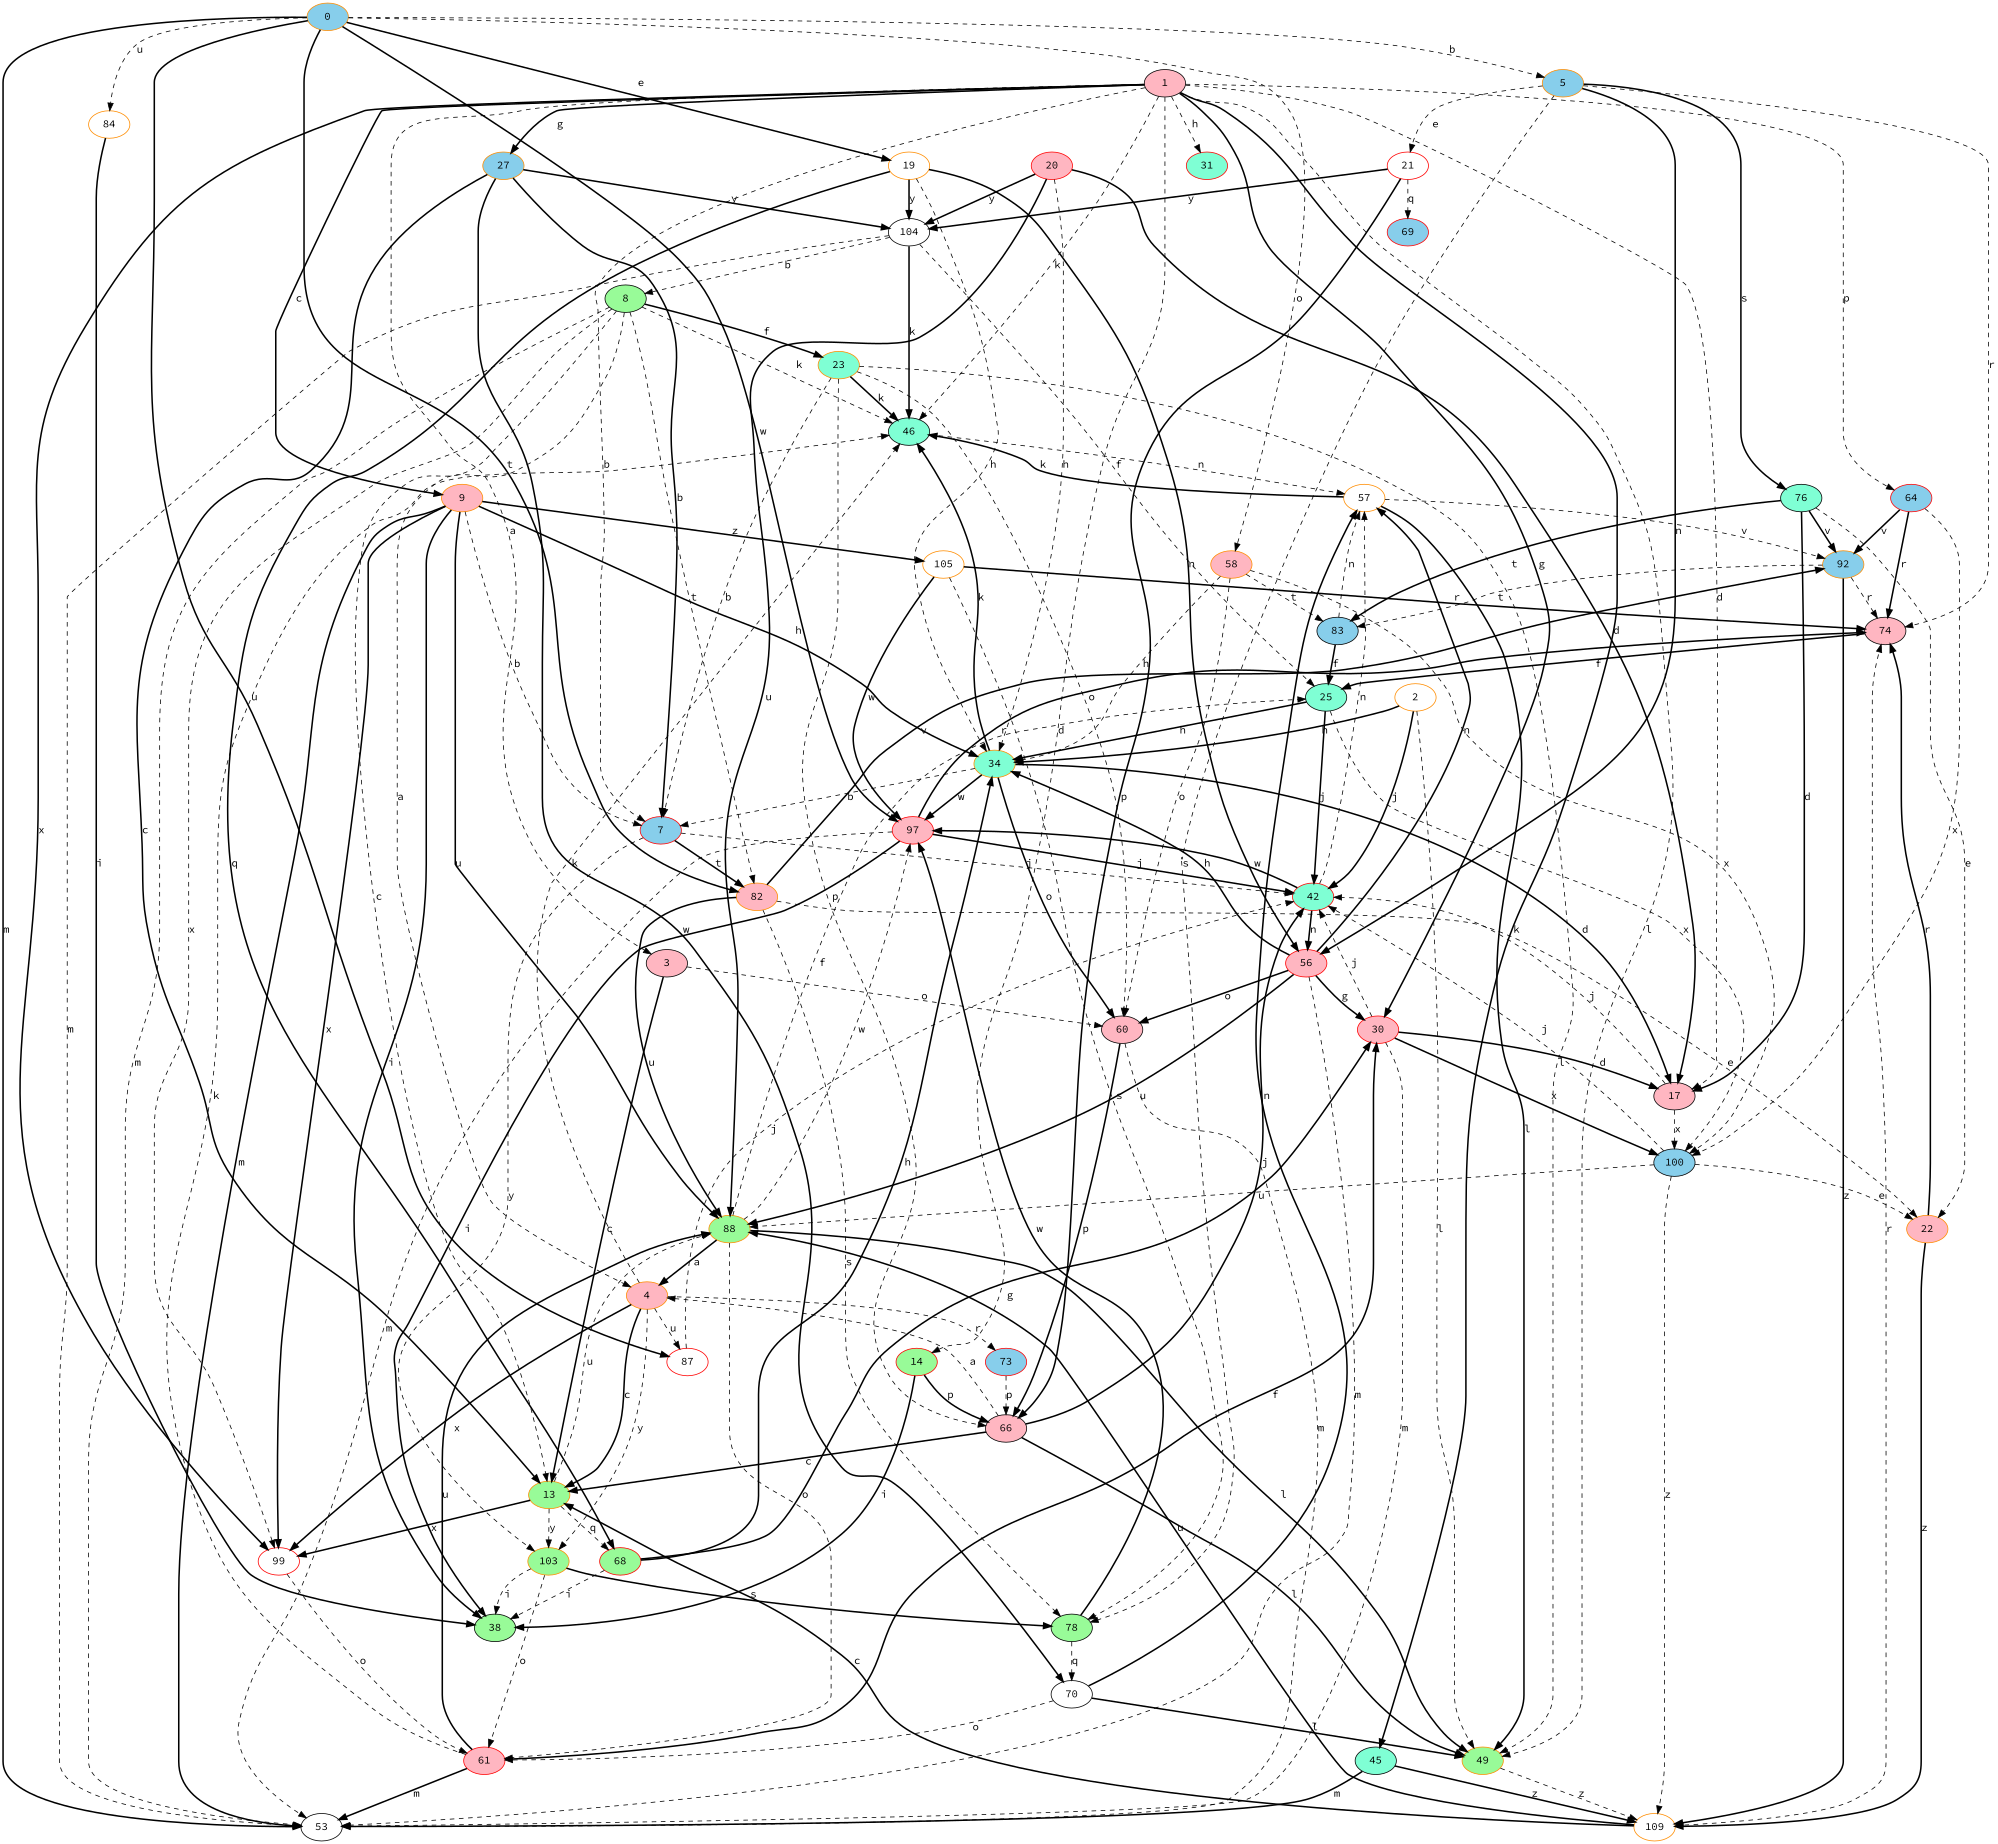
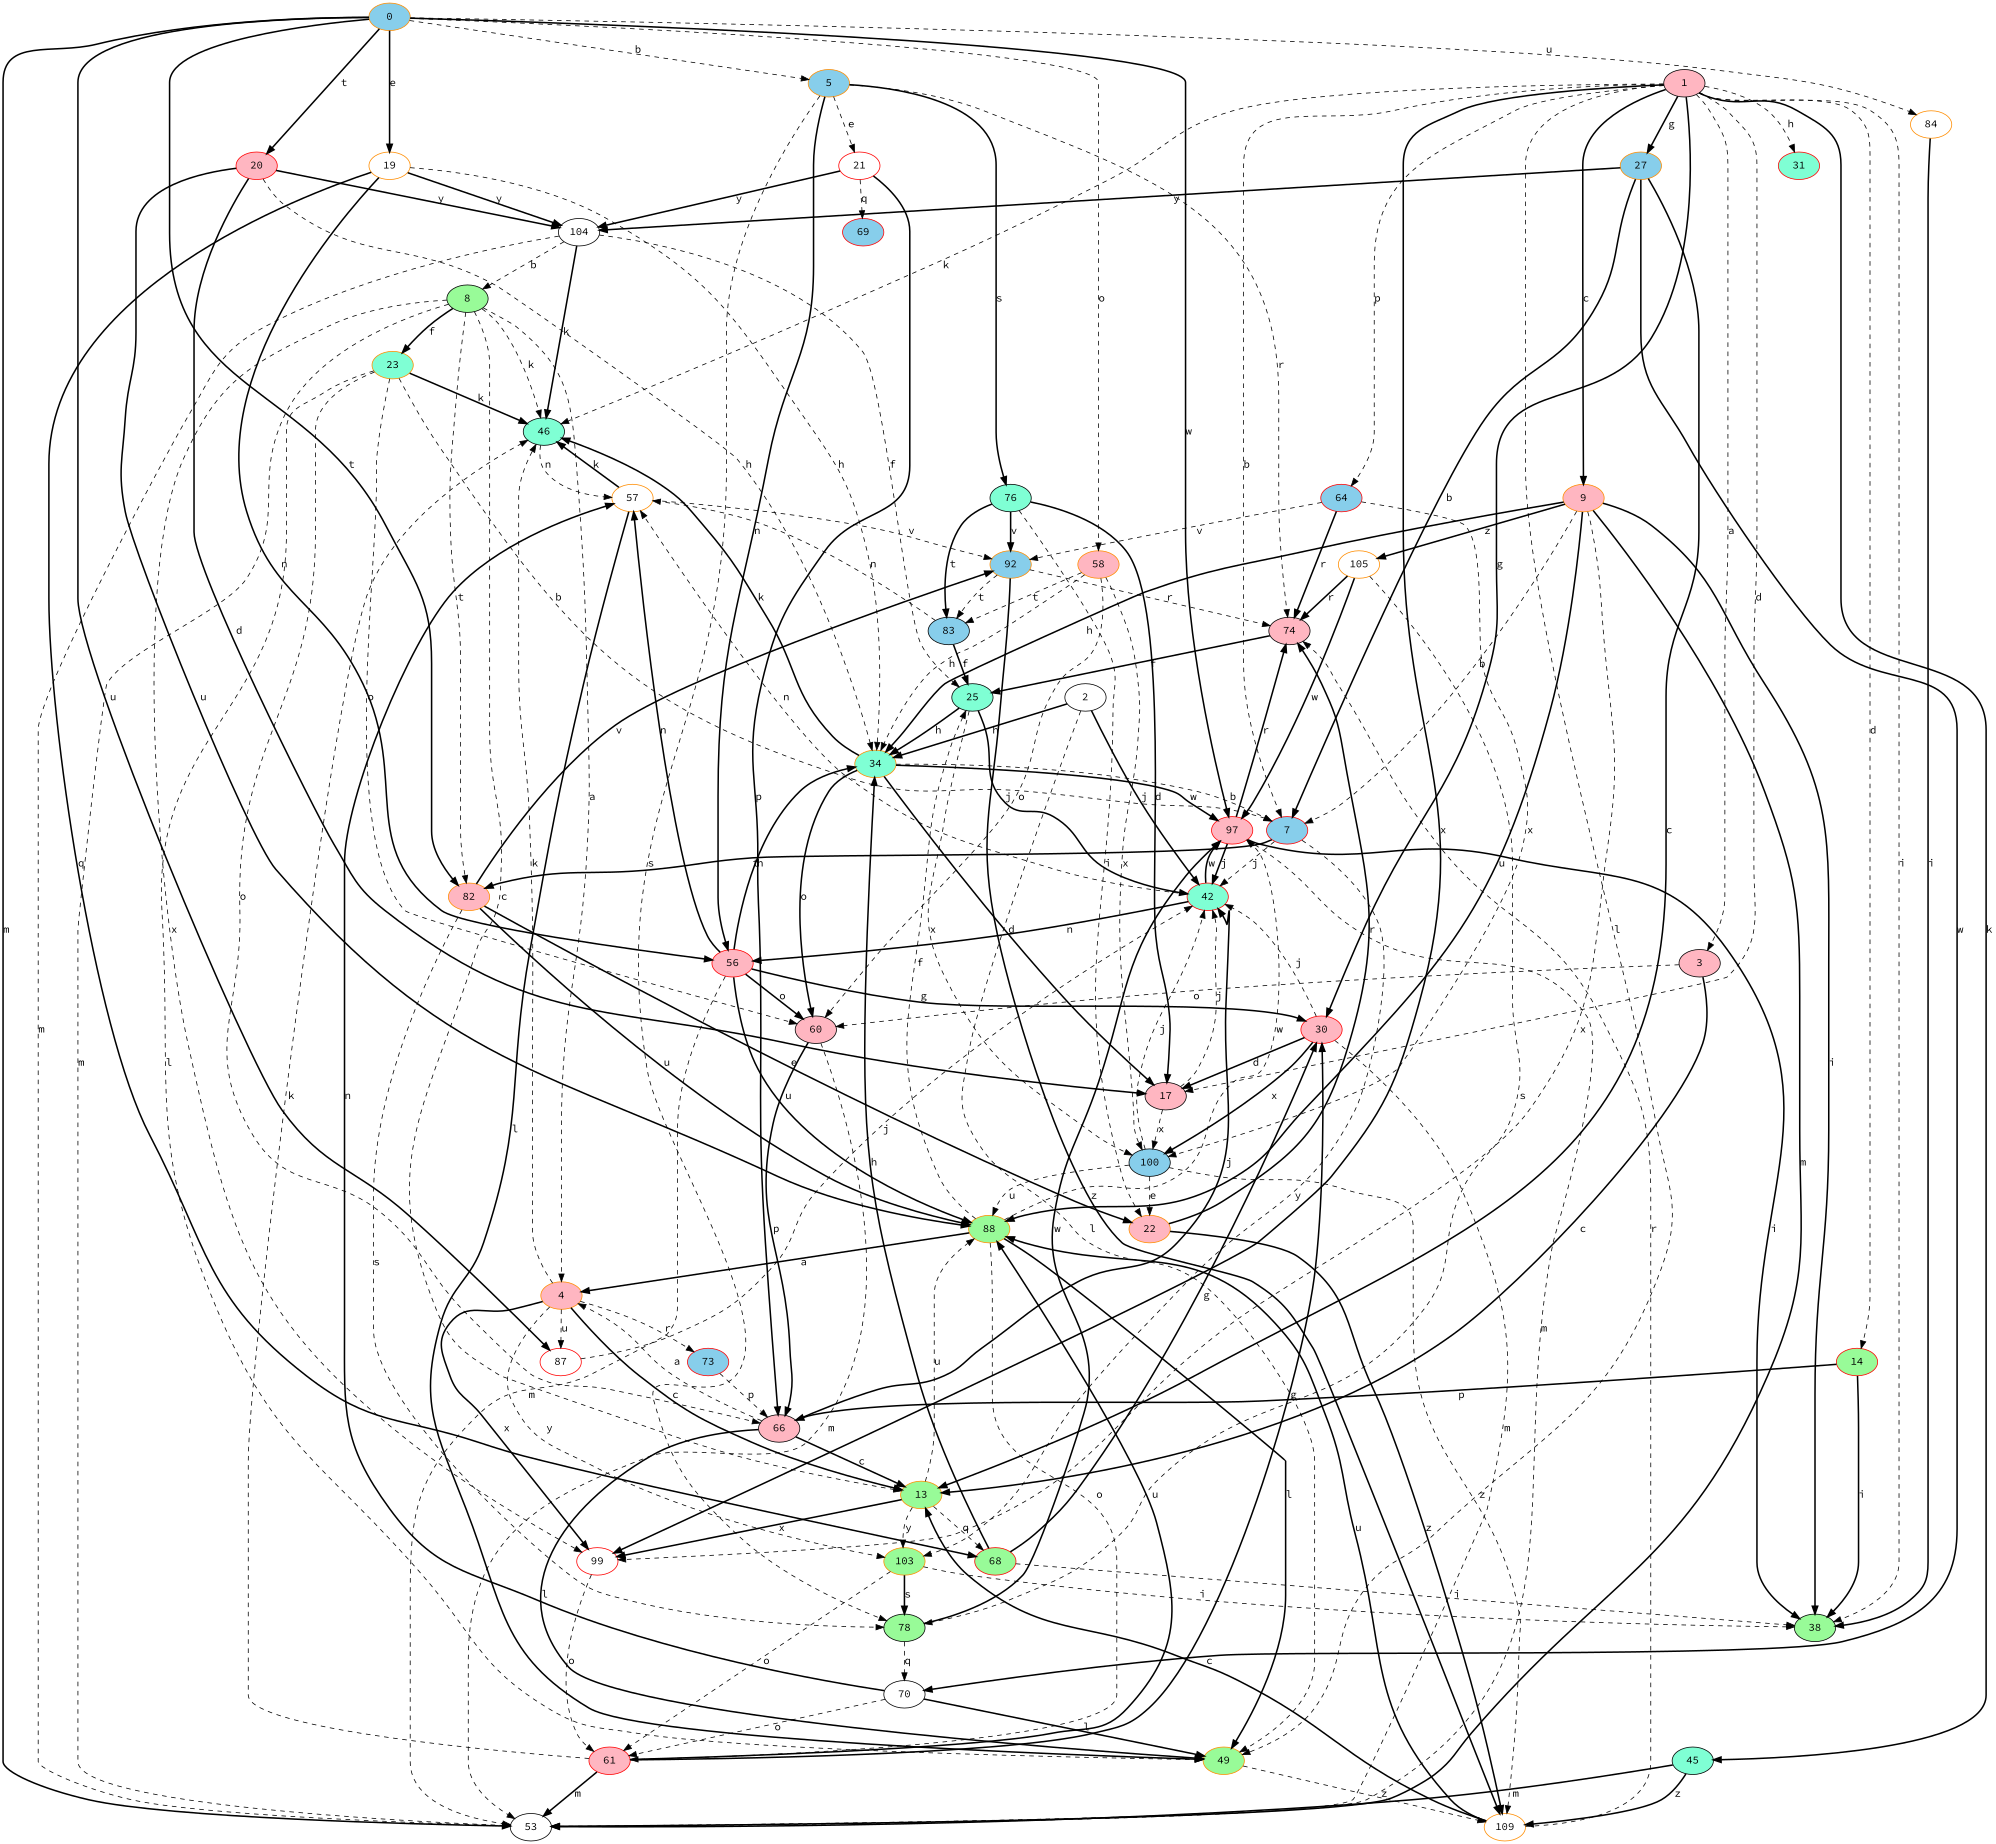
edge "0" -> "20": added, label "t"
edge "64" -> "92": style bold -> dashed
node "2": color darkorange -> black
edge "1" -> "38": added, label "i"
edge "76" -> "22": label "e" -> "i"
edge "23" -> "66": label "p" -> "o"
edge "82" -> "22": style dashed -> bold
edge "9" -> "99": style bold -> dashed
edge "61" -> "30": label "f" -> "g"
